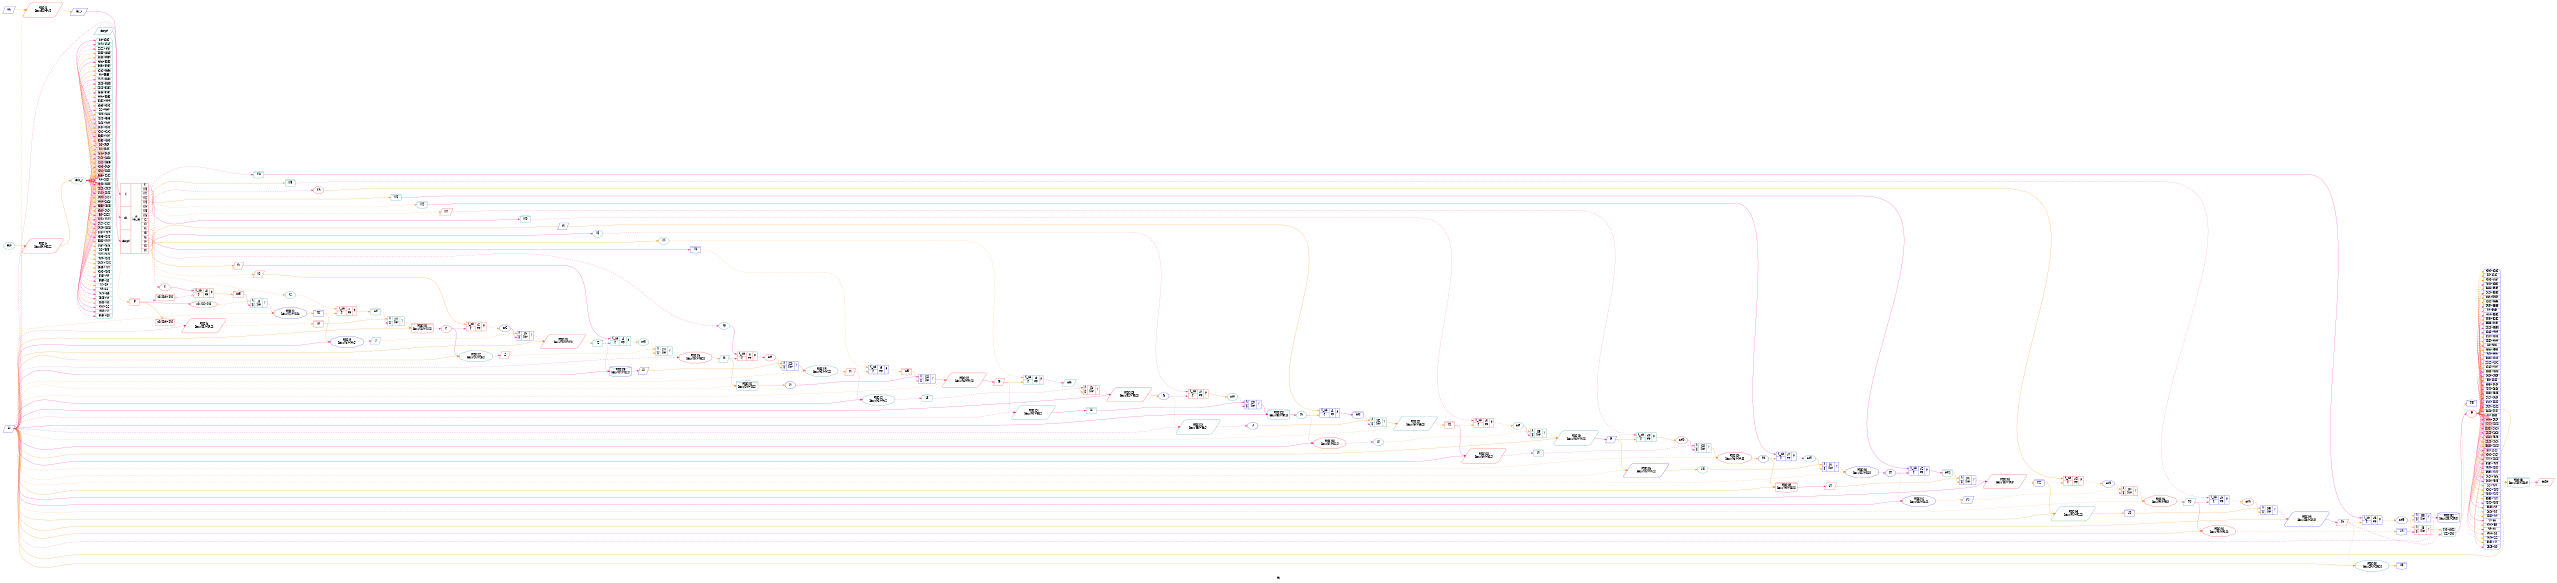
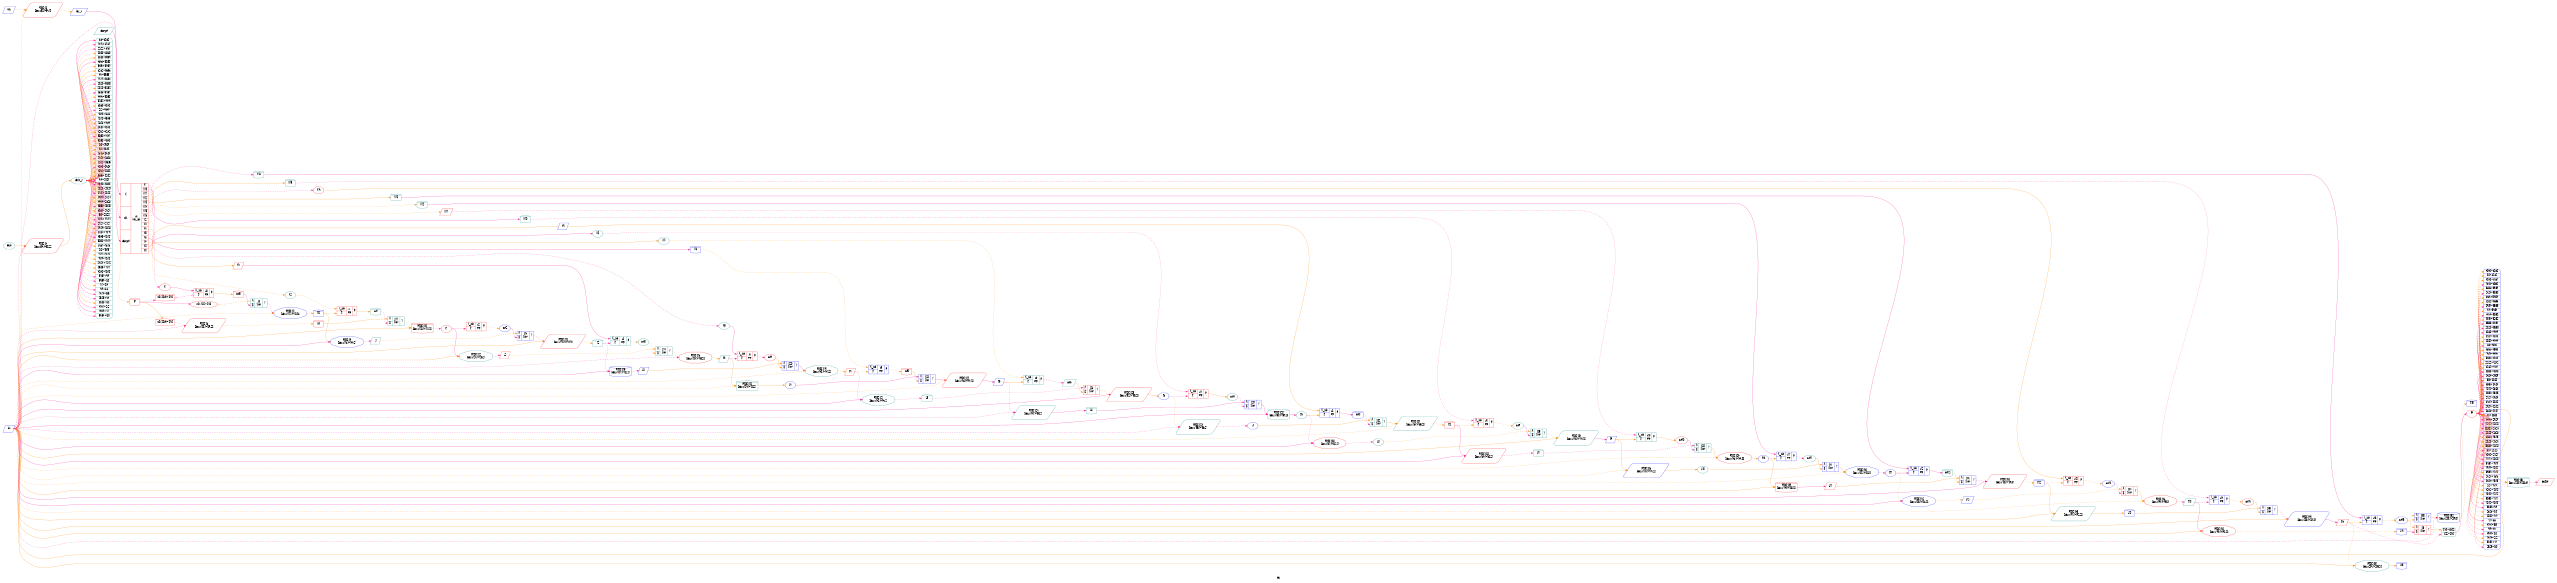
node "K3": removed
node "R5": color red -> blue
node "40:40 - 63:63": text "49:47 - 3:3" -> "49:49 - 3:3"
